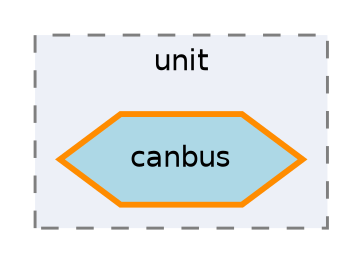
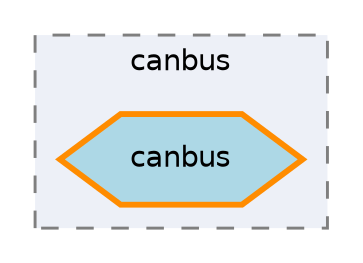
cluster "unit": label "unit" -> "canbus"
